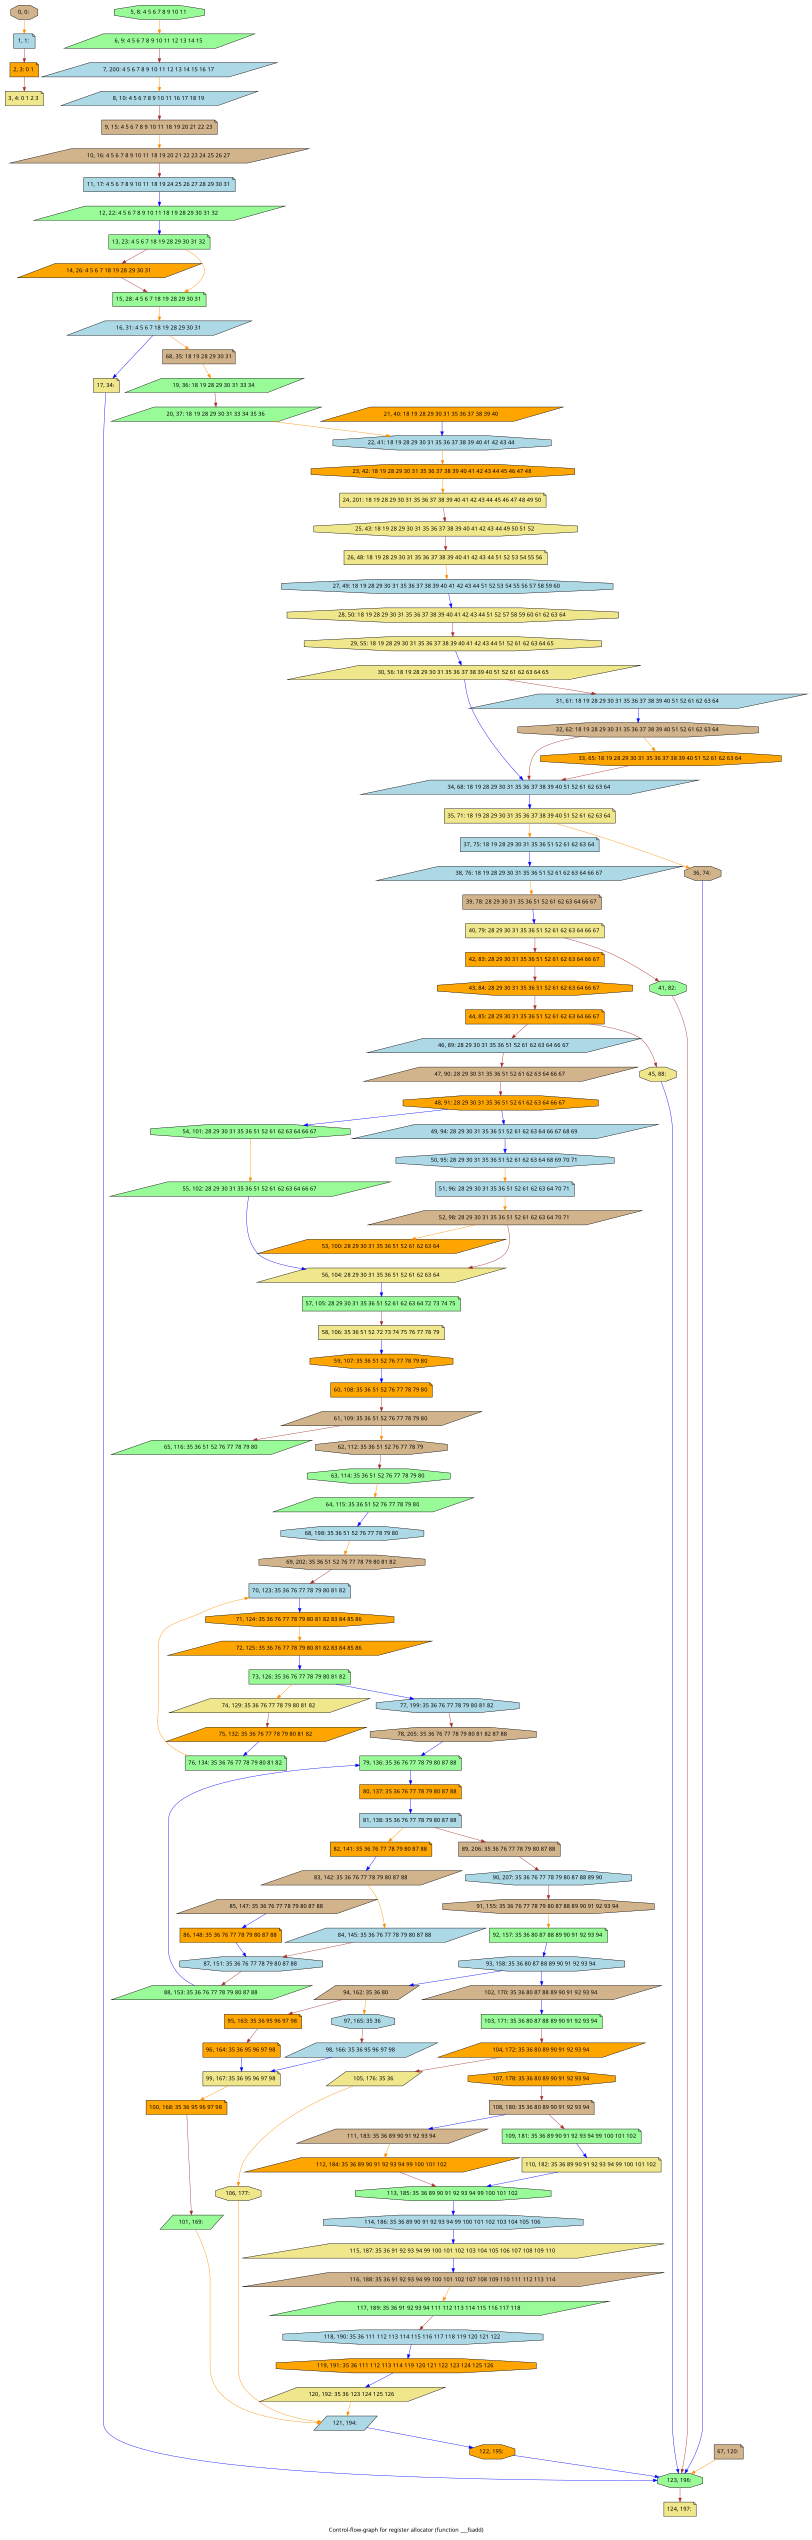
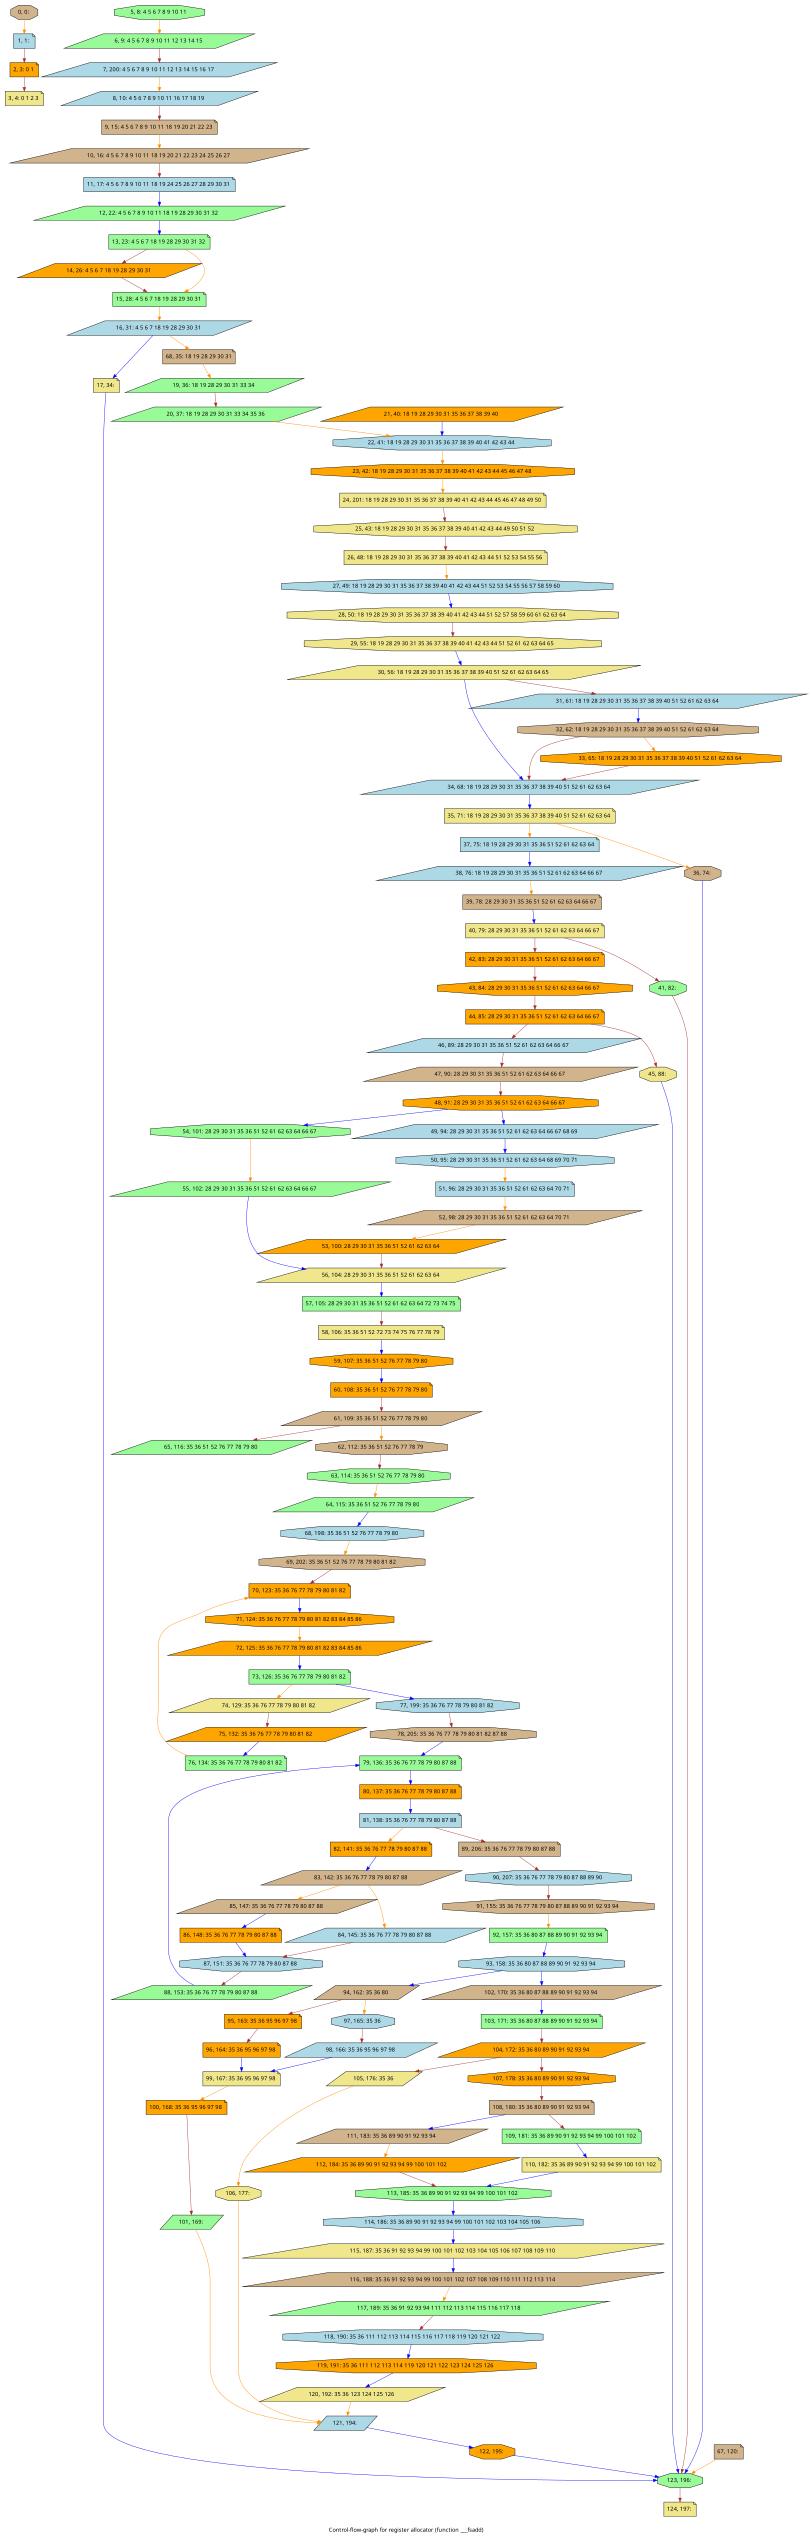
edge "52, 98: 28 29 30 31 35 36 51 52 61 62 63 64 70 71" -> "56, 104: 28 29 30 31 35 36 51 52 61 62 63 64": now "53, 100: 28 29 30 31 35 36 51 52 61 62 63 64" -> "56, 104: 28 29 30 31 35 36 51 52 61 62 63 64"
node "70, 123: 35 36 76 77 78 79 80 81 82": fillcolor lightblue -> orange
edge "83, 142: 35 36 76 77 78 79 80 87 88" -> "85, 147: 35 36 76 77 78 79 80 87 88": added
edge "104, 172: 35 36 80 89 90 91 92 93 94" -> "107, 178: 35 36 80 89 90 91 92 93 94": added
